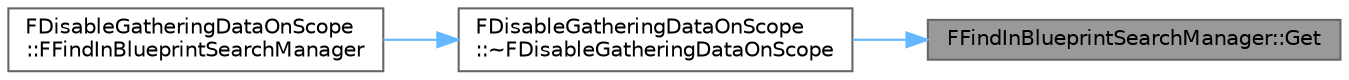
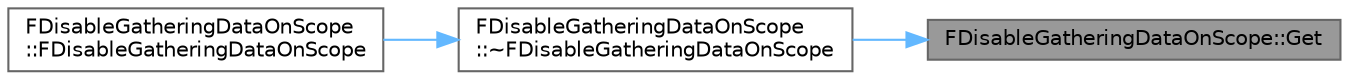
node "FDisableGatheringDataOnScope ::FFindInBlueprintSearchManager": label "FDisableGatheringDataOnScope ::FFindInBlueprintSearchManager" -> "FDisableGatheringDataOnScope ::FDisableGatheringDataOnScope"
node "FFindInBlueprintSearchManager::Get": label "FFindInBlueprintSearchManager::Get" -> "FDisableGatheringDataOnScope::Get"
